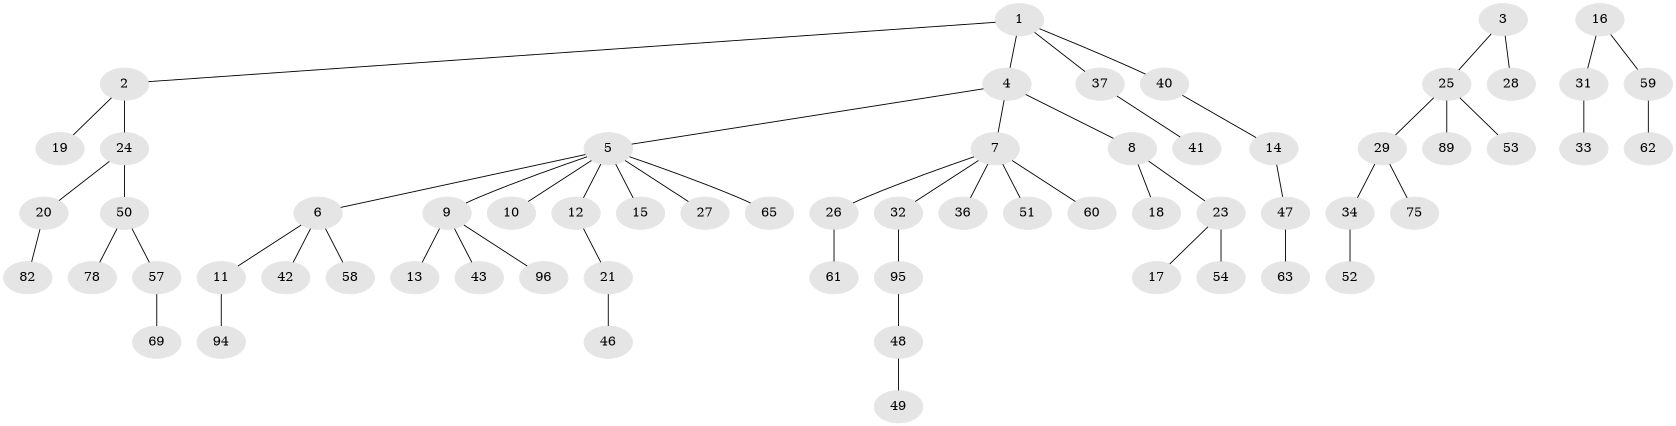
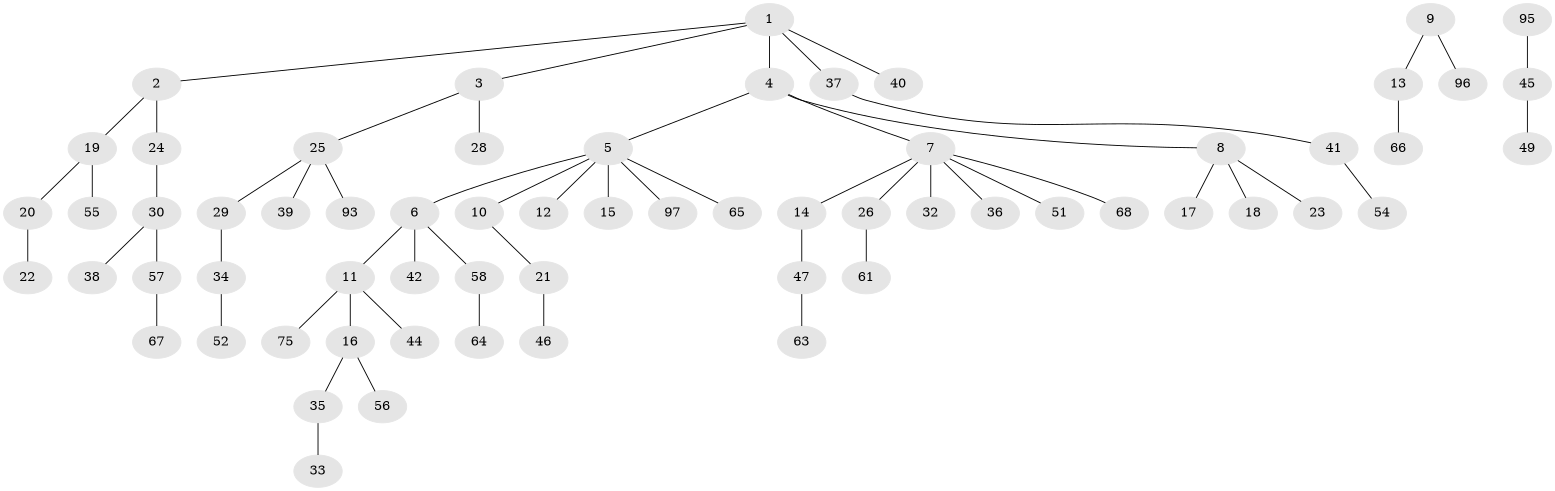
edge "1" -- "3": added
node "31": label "31" -> "35"
node "59": label "59" -> "56"
edge "40" -- "14": now "7" -- "14"
node "66": added
node "89": label "89" -> "39"
node "53": label "53" -> "93"
node "62": removed
edge "5" -- "9": removed
edge "24" -- "20": now "19" -- "20"
edge "29" -- "75": now "11" -- "75"
node "55": added
node "50": label "50" -> "30"
node "27": label "27" -> "97"
node "60": label "60" -> "68"
edge "12" -- "21": now "10" -- "21"
edge "23" -- "17": now "8" -- "17"
edge "32" -- "95": removed
edge "23" -- "54": now "41" -- "54"
node "82": label "82" -> "22"
node "78": label "78" -> "38"
node "43": removed
edge "11" -- "16": added
node "69": label "69" -> "67"
node "94": label "94" -> "44"
node "64": added
node "48": label "48" -> "45"
